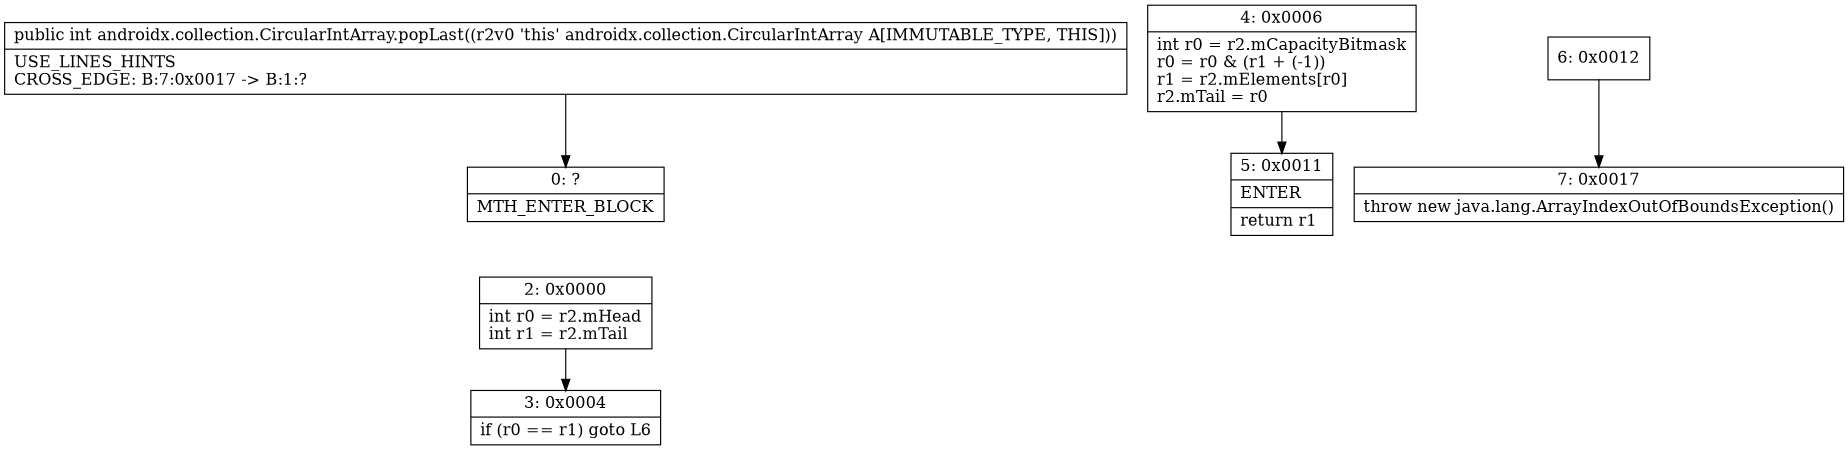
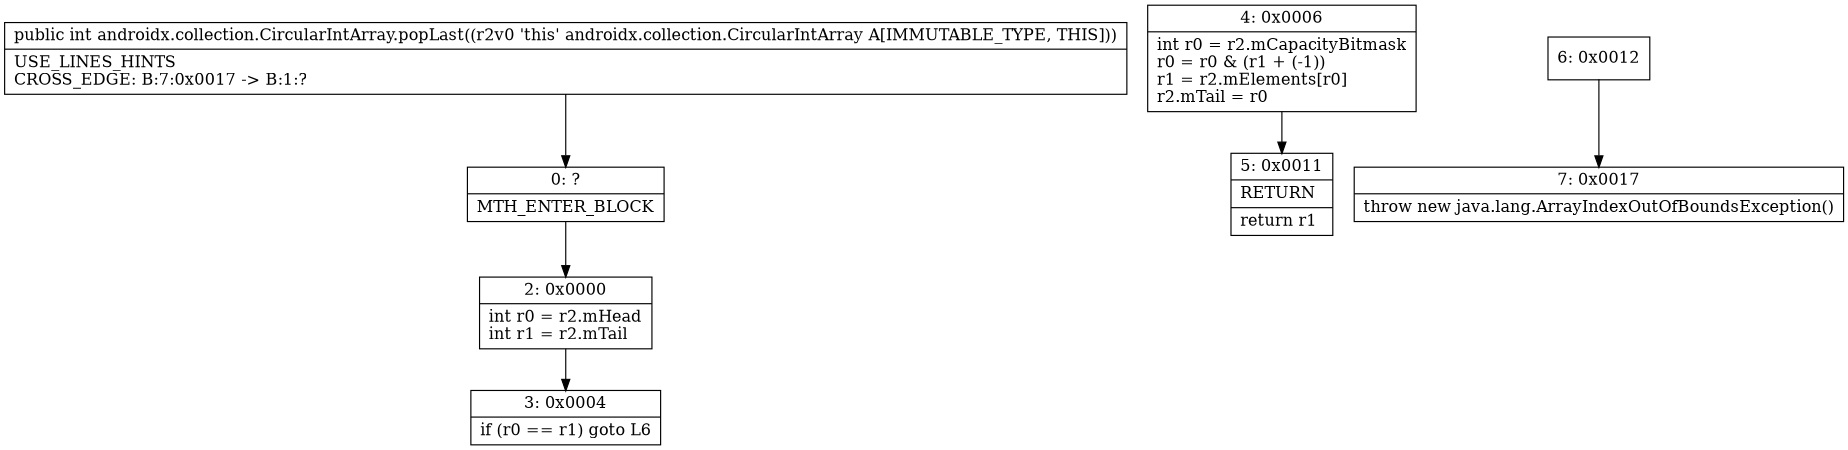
node "5: 0x0011": text "ENTER" -> "RETURN"
edge "0: ?" -> "2: 0x0000": added
